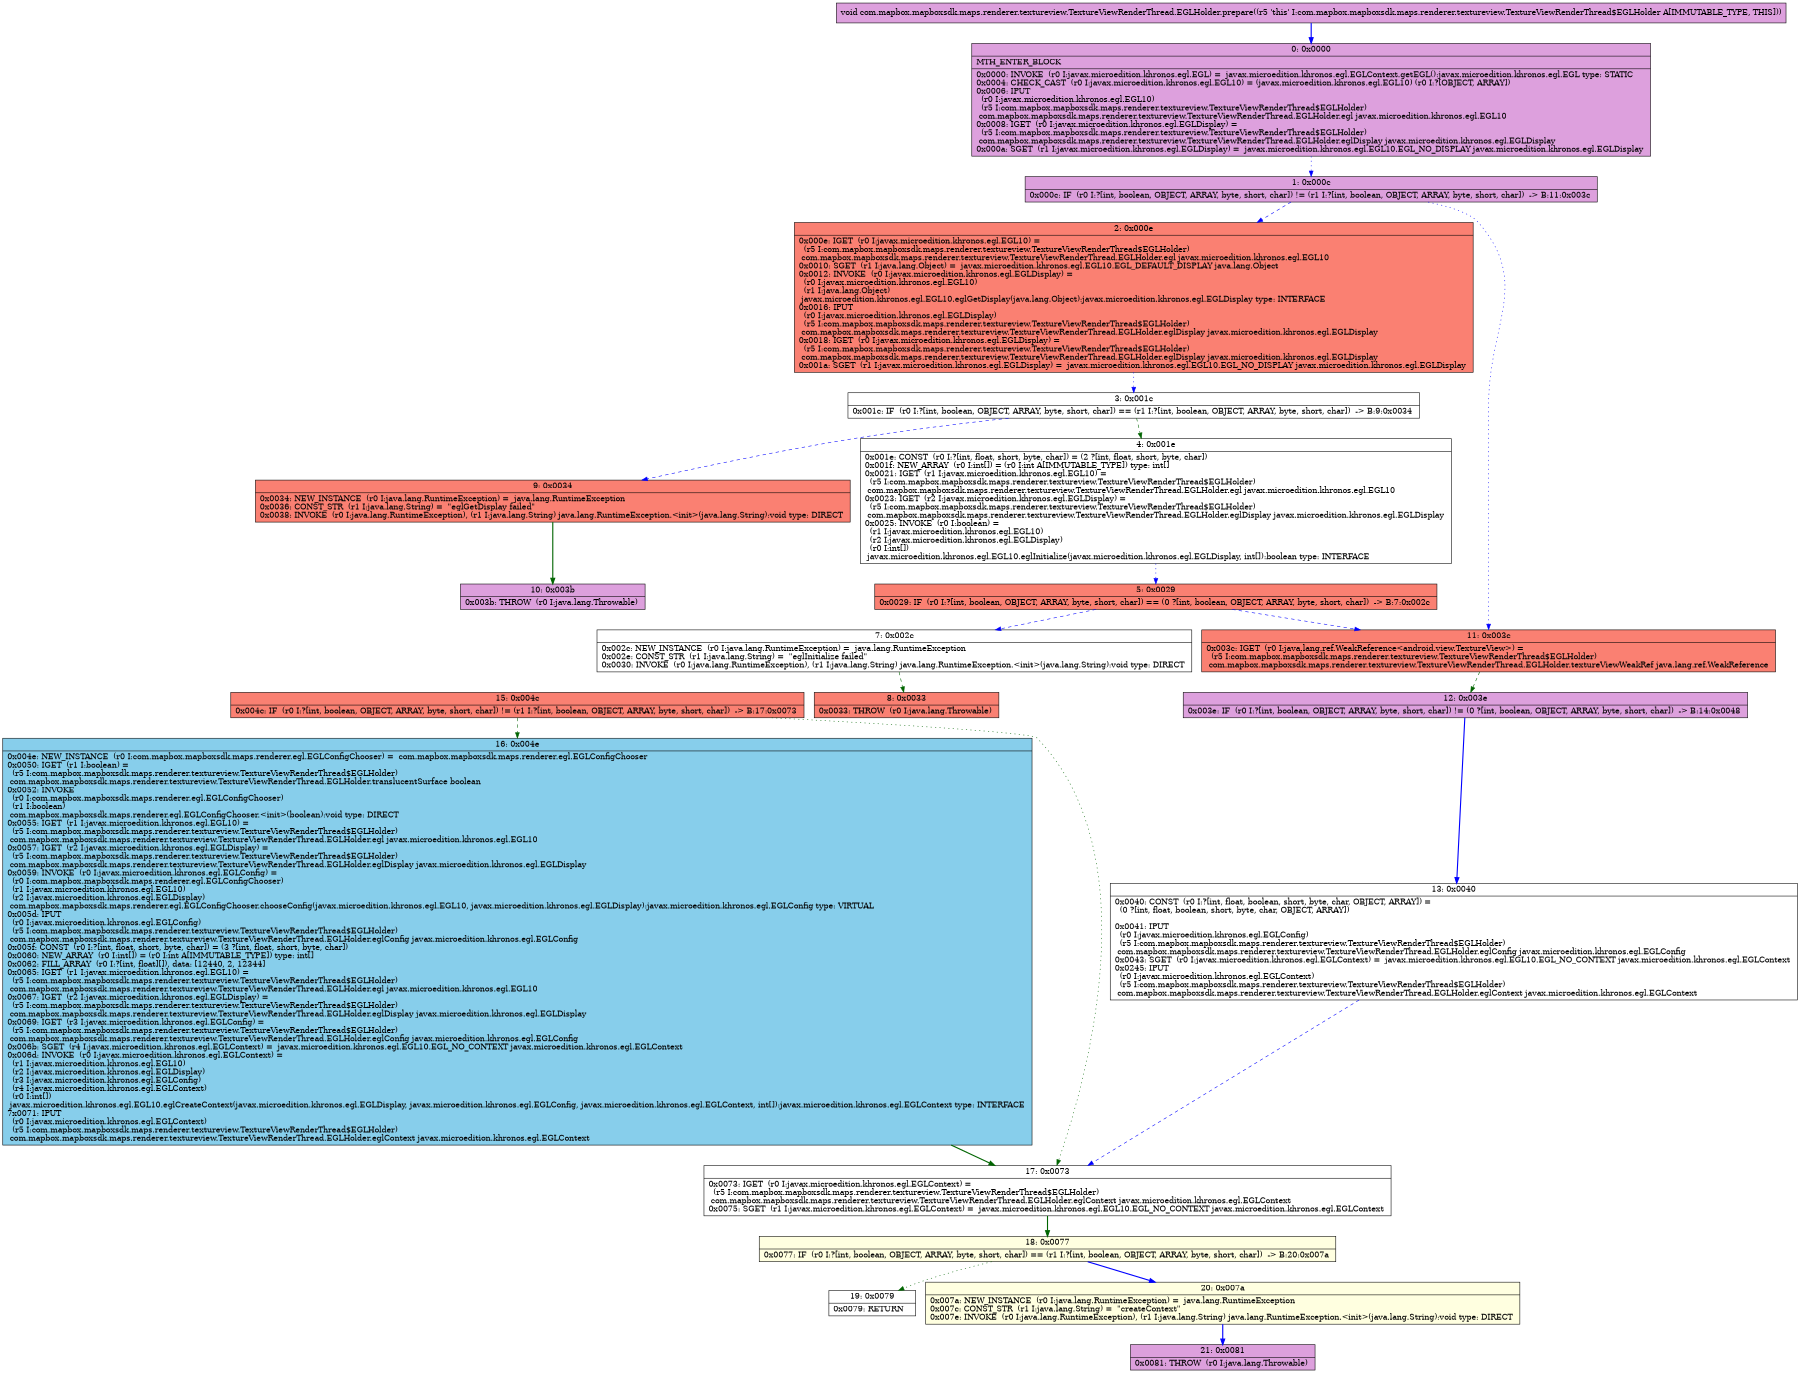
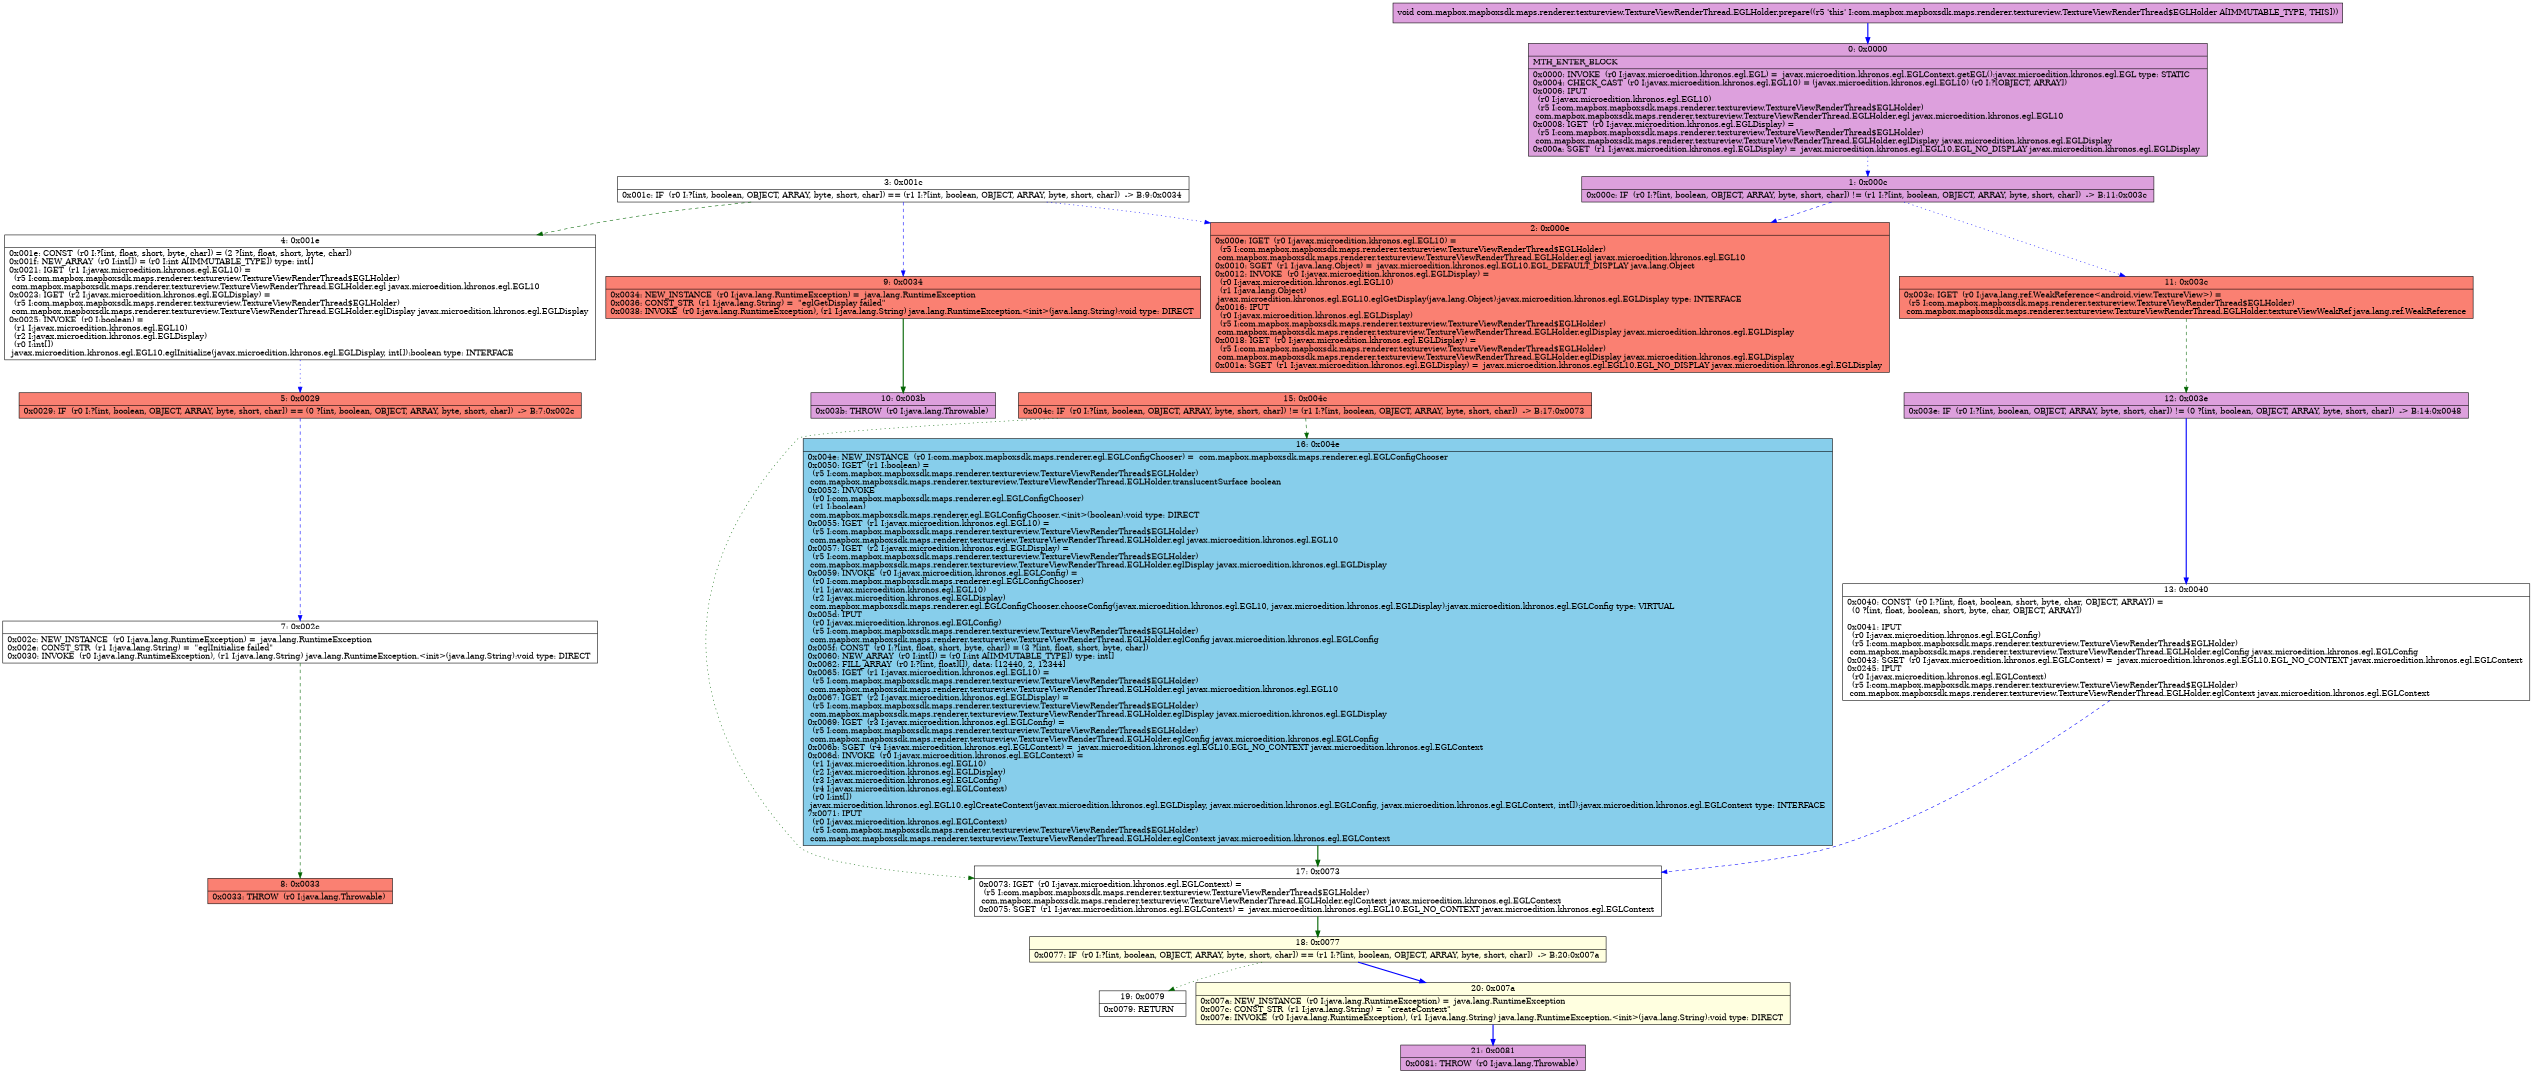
edge "2: 0x000e" -> "3: 0x001c": reversed
edge "5: 0x0029" -> "11: 0x003c": removed
